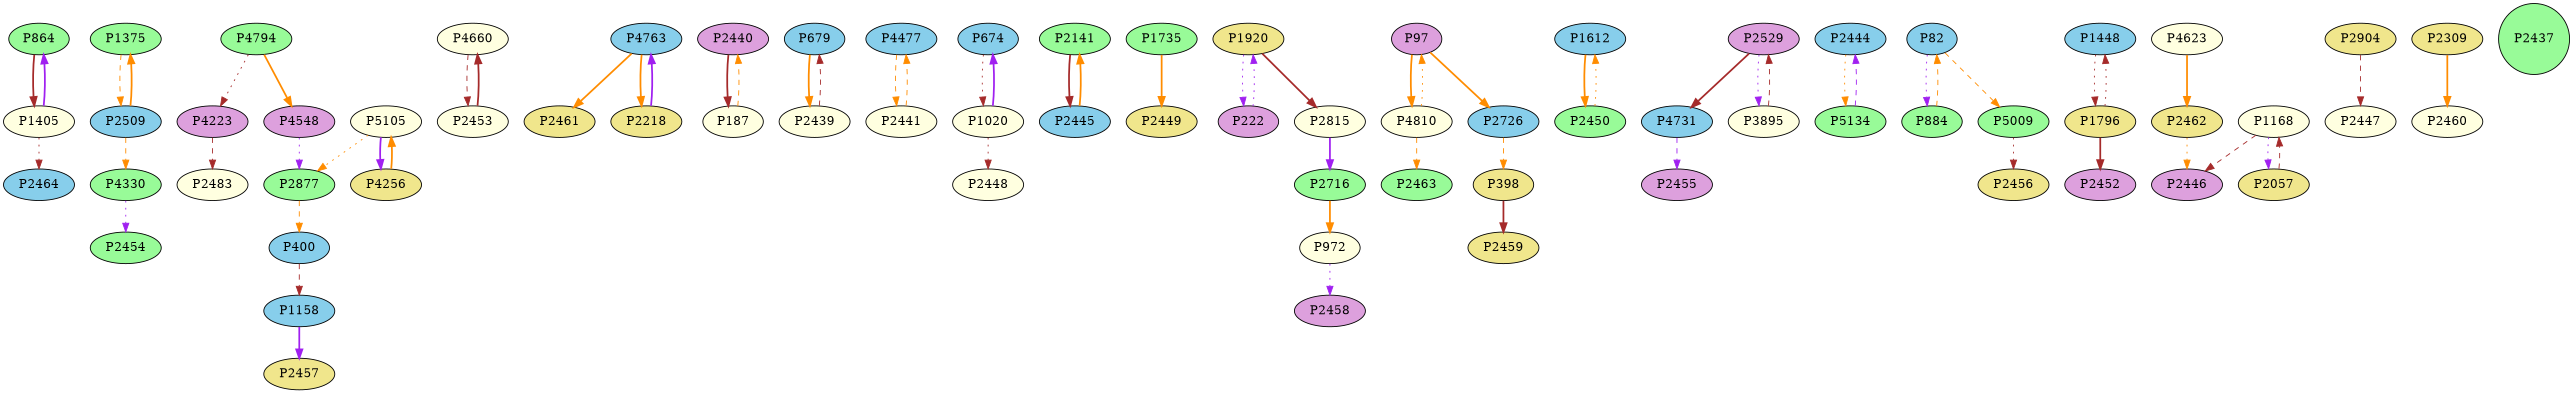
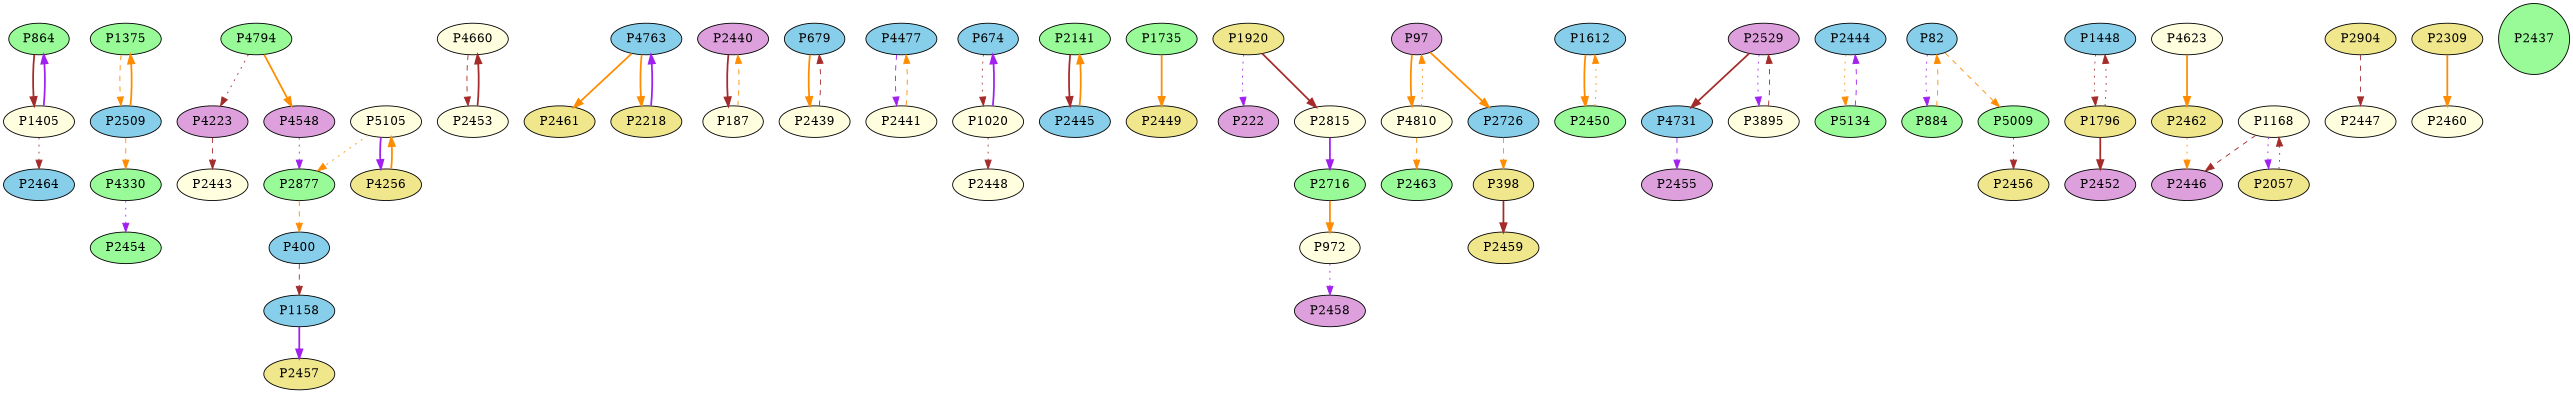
edge "P4477" -> "P2441": color darkorange -> purple
edge "P222" -> "P1920": removed
edge "P2057" -> "P1168": style dashed -> dotted
node "P2483": label "P2483" -> "P2443"
